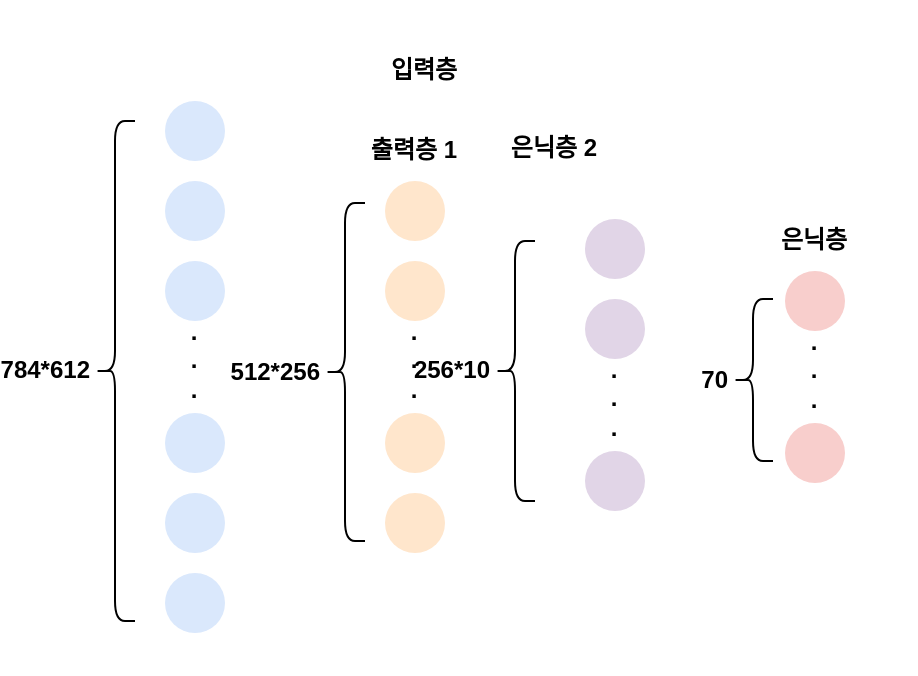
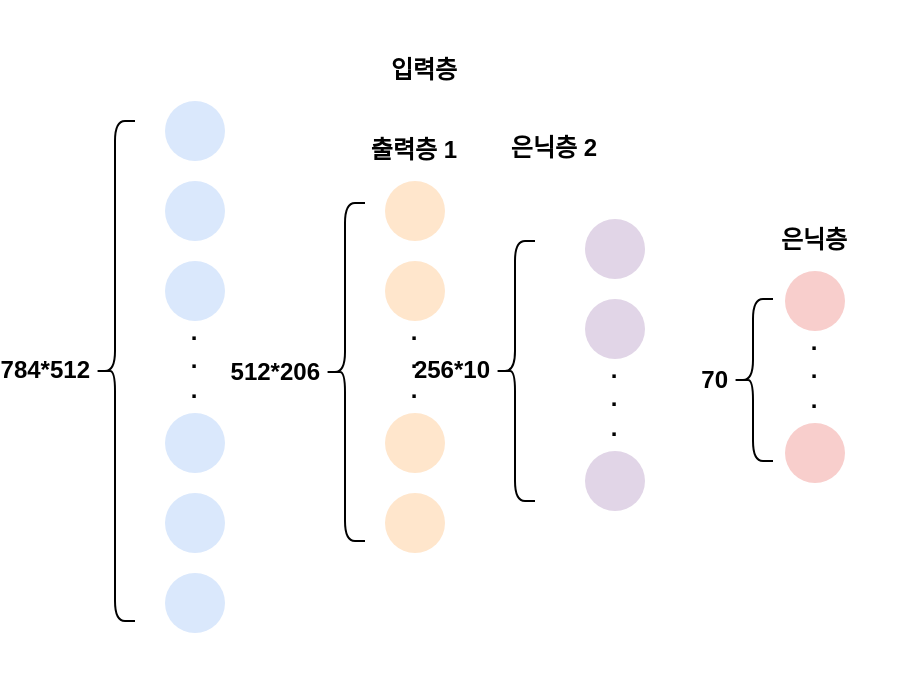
node "784*612": label "784*612" -> "784*512"
node "512*256": label "512*256" -> "512*206"
